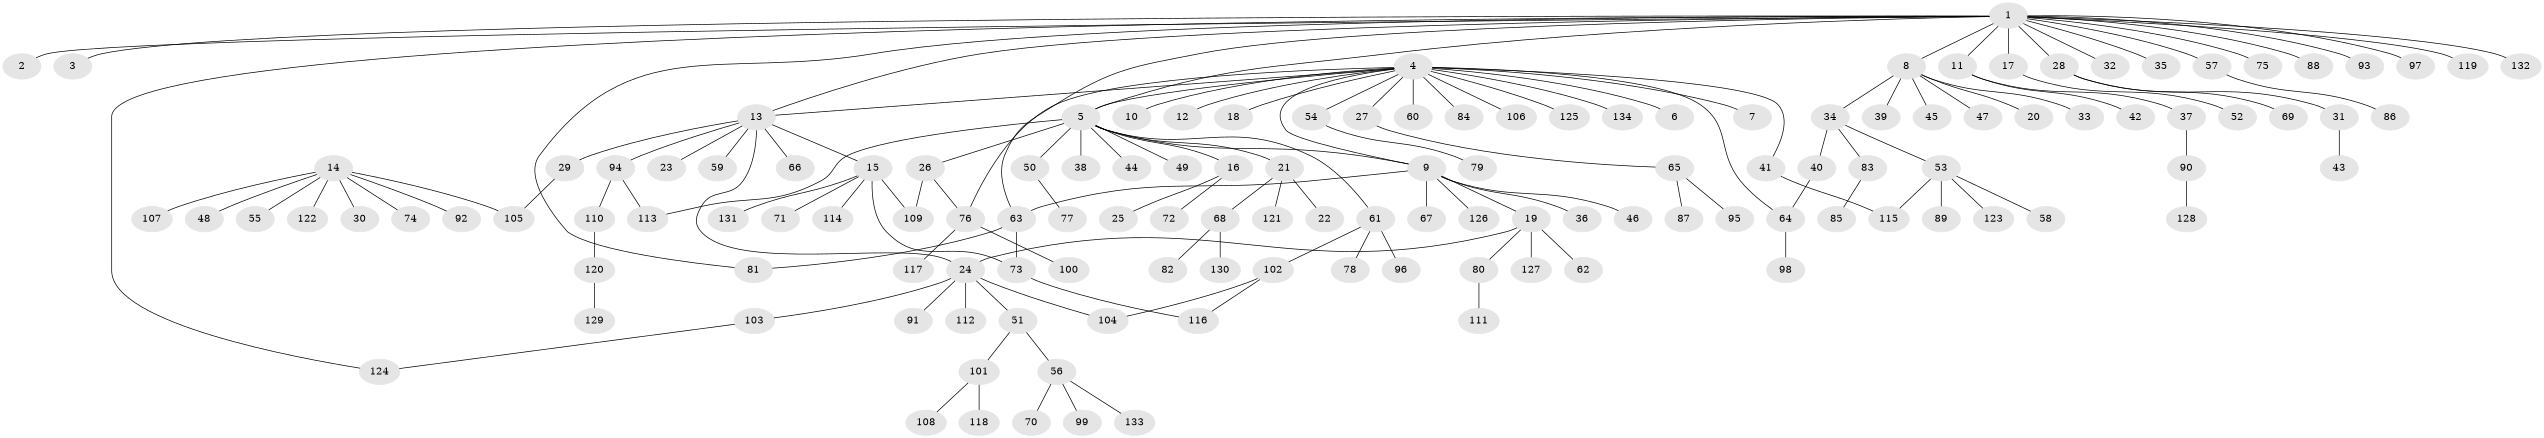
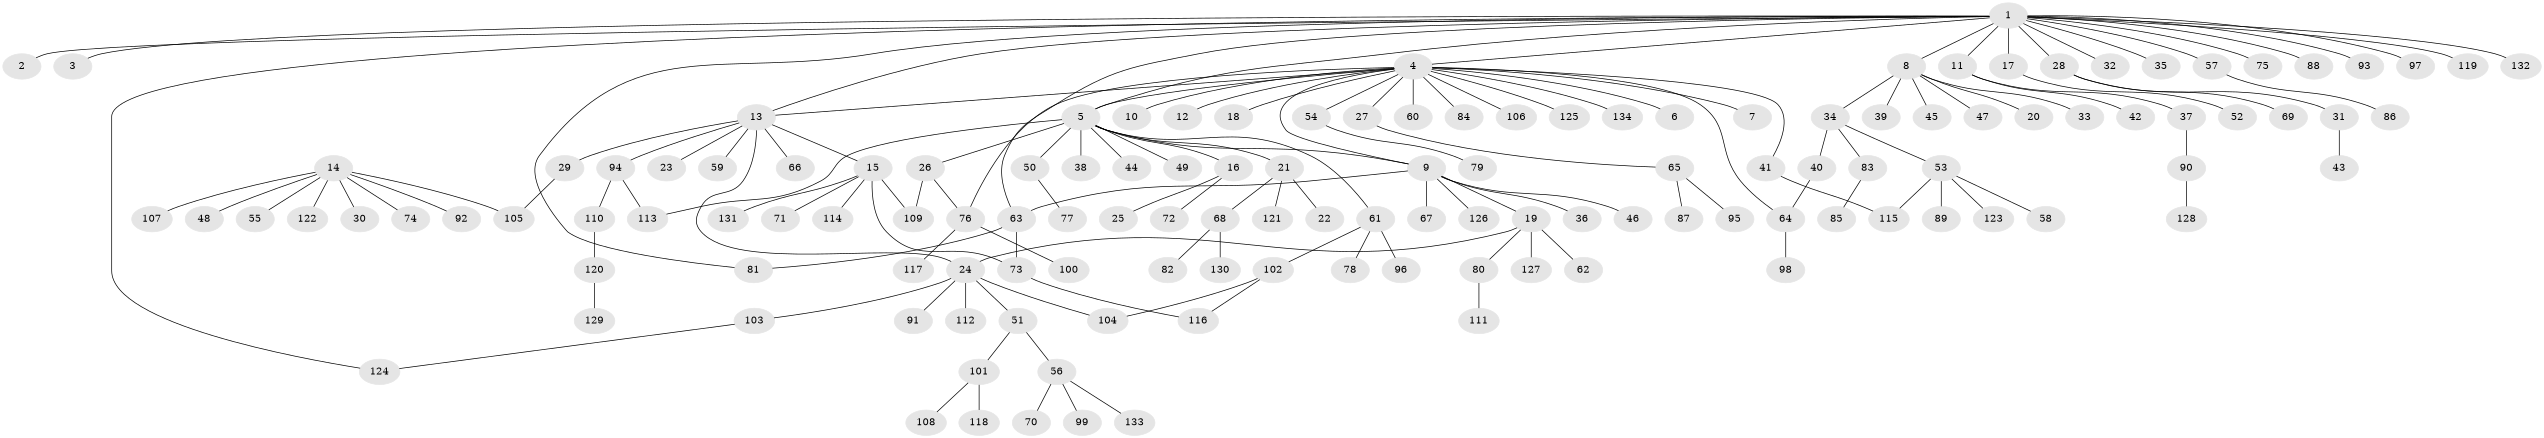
edge "1" -- "4": added
